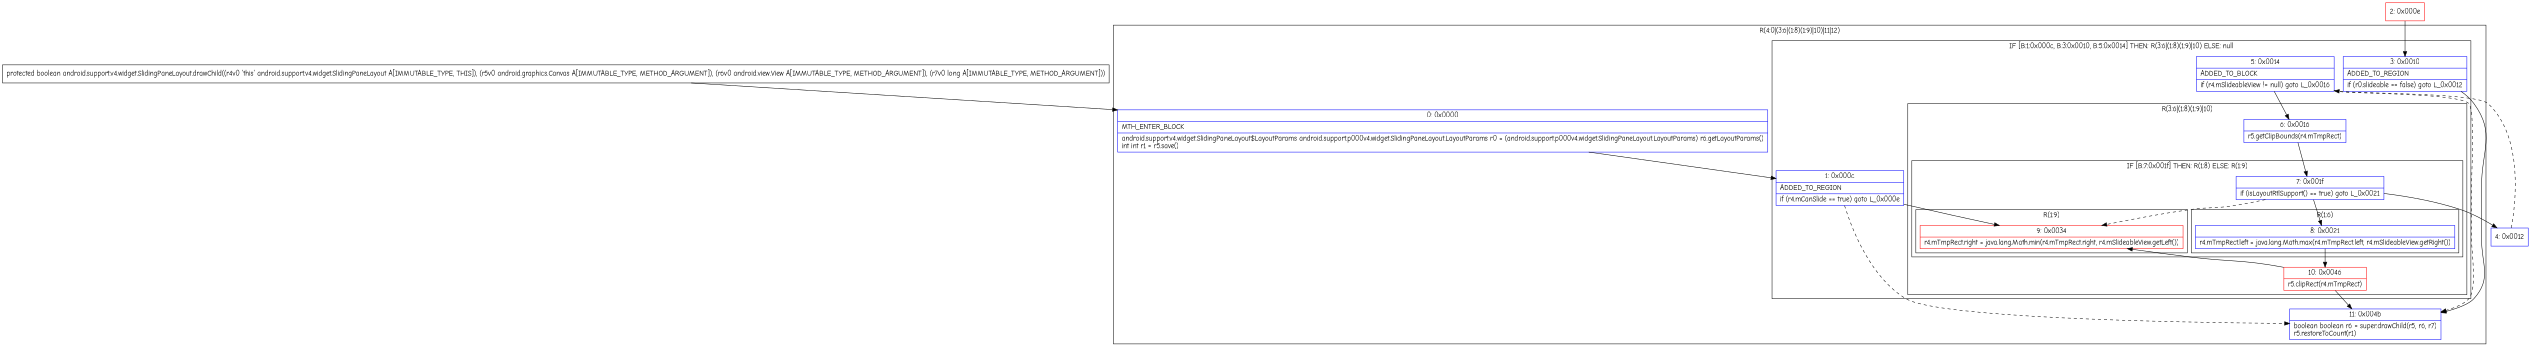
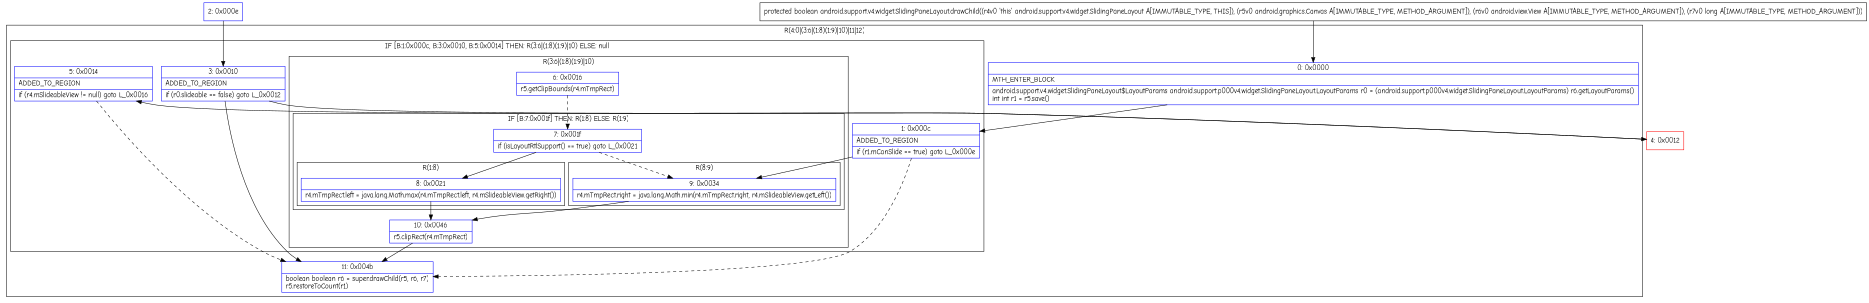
node "2: 0x000e": color red -> blue
node "5: 0x0014": text "ADDED_TO_BLOCK" -> "ADDED_TO_REGION"
edge "5: 0x0014" -> "6: 0x0016": removed
edge "4: 0x0012" -> "5: 0x0014": style dashed -> solid
edge "6: 0x0016" -> "7: 0x001f": style solid -> dashed
node "1: 0x000c": text "if (r4.mCanSlide == true) goto L_0x000e" -> "if (r1.mCanSlide == true) goto L_0x000e"
edge "7: 0x001f" -> "4: 0x0012": now "3: 0x0010" -> "4: 0x0012"
cluster "R(1:9)": label "R(1:9)" -> "R(8:9)"
cluster "R(1:6)": label "R(1:6)" -> "R(1:8)"
node "9: 0x0034": color red -> blue
node "4: 0x0012": color blue -> red
edge "10: 0x0046" -> "9: 0x0034": reversed
node "10: 0x0046": color red -> blue
